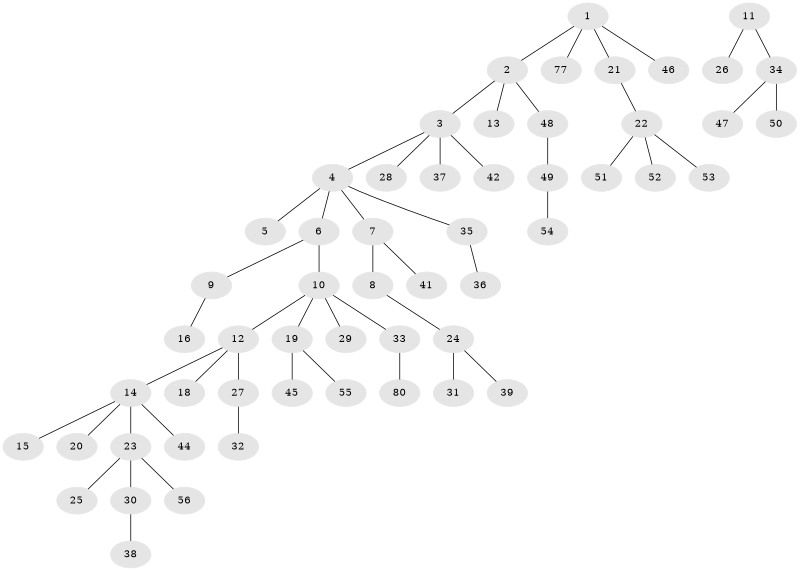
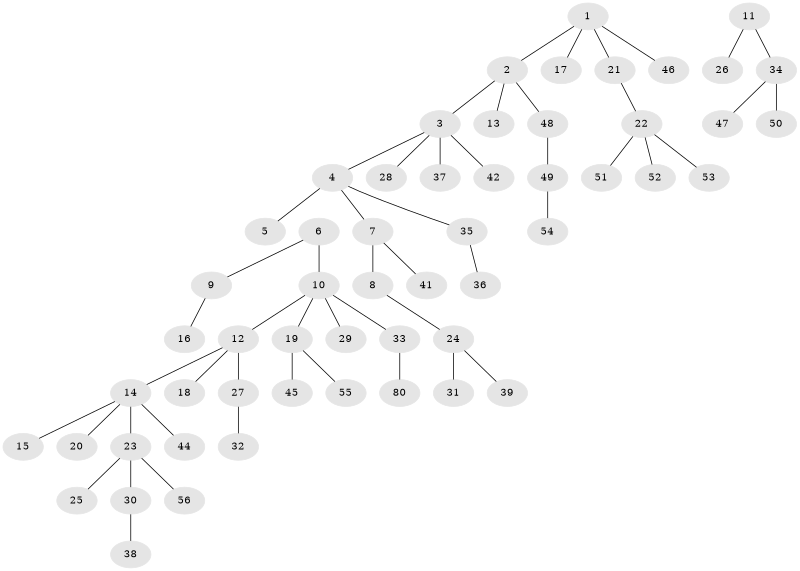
node "77": label "77" -> "17"
edge "4" -- "6": removed
